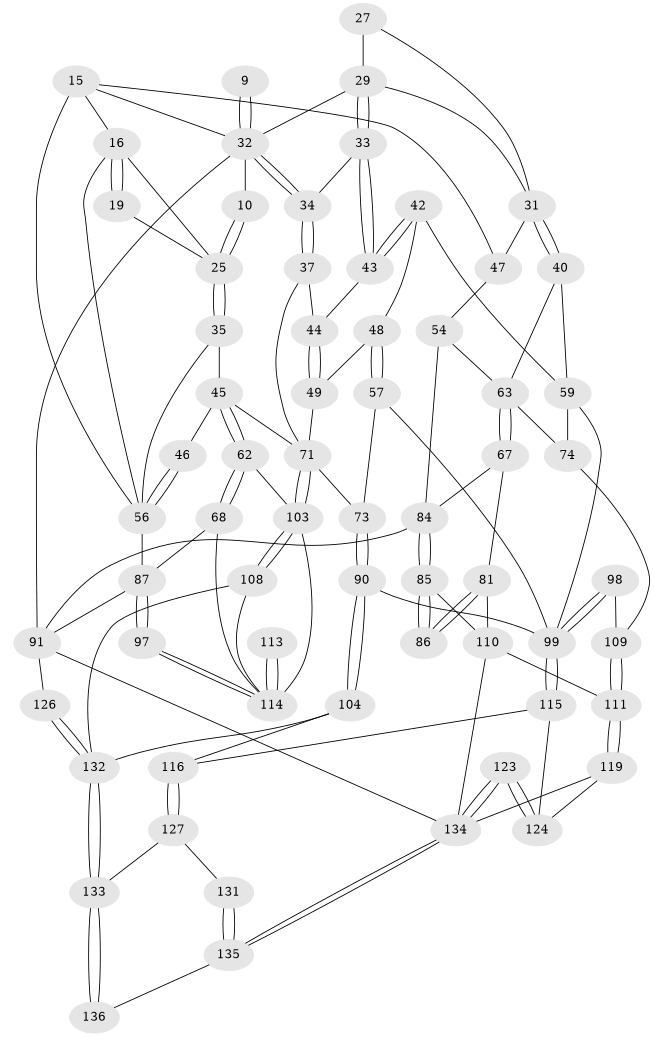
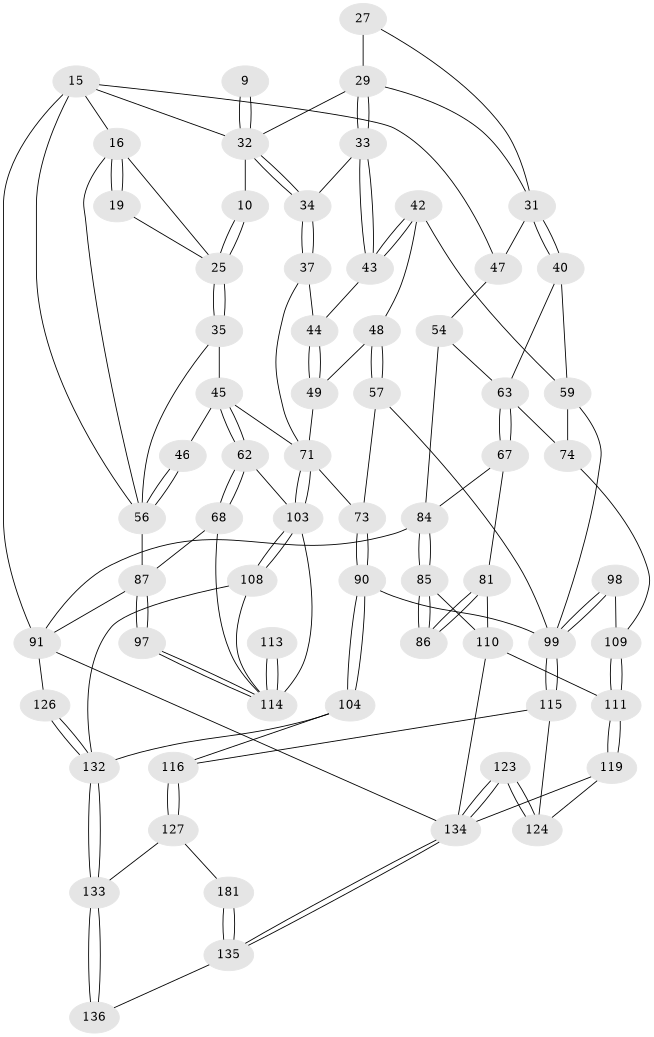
edge "32" -- "91": now "15" -- "91"
node "131": label "131" -> "181"
